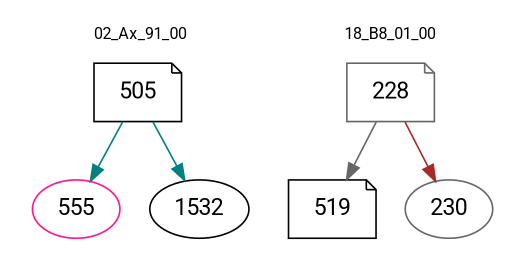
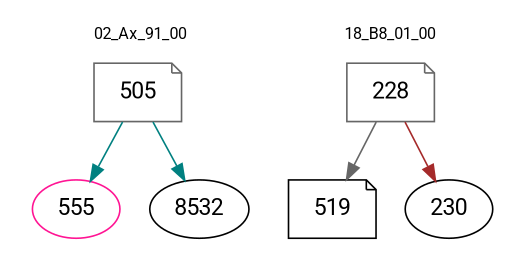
node "505": color black -> gray40
node "1532": label "1532" -> "8532"
node "230": color gray40 -> black
